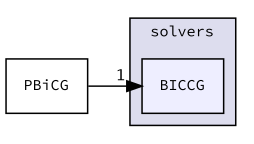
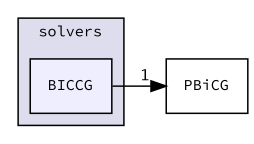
edge "PBiCG" -> "BICCG": reversed
